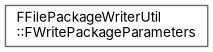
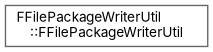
node "FFilePackageWriterUtil ::FWritePackageParameters": label "FFilePackageWriterUtil ::FWritePackageParameters" -> "FFilePackageWriterUtil ::FFilePackageWriterUtil"
